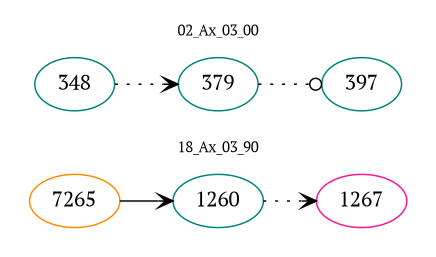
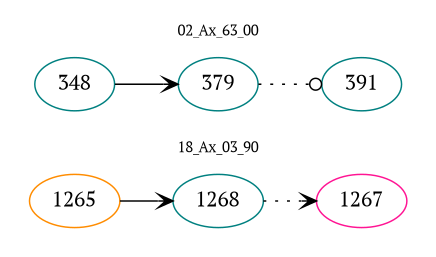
cluster "02_Ax_03_00": label "02_Ax_03_00" -> "02_Ax_63_00"
edge "348" -> "379": style dotted -> solid
node "397": label "397" -> "391"
node "7265": label "7265" -> "1265"
node "1260": label "1260" -> "1268"
